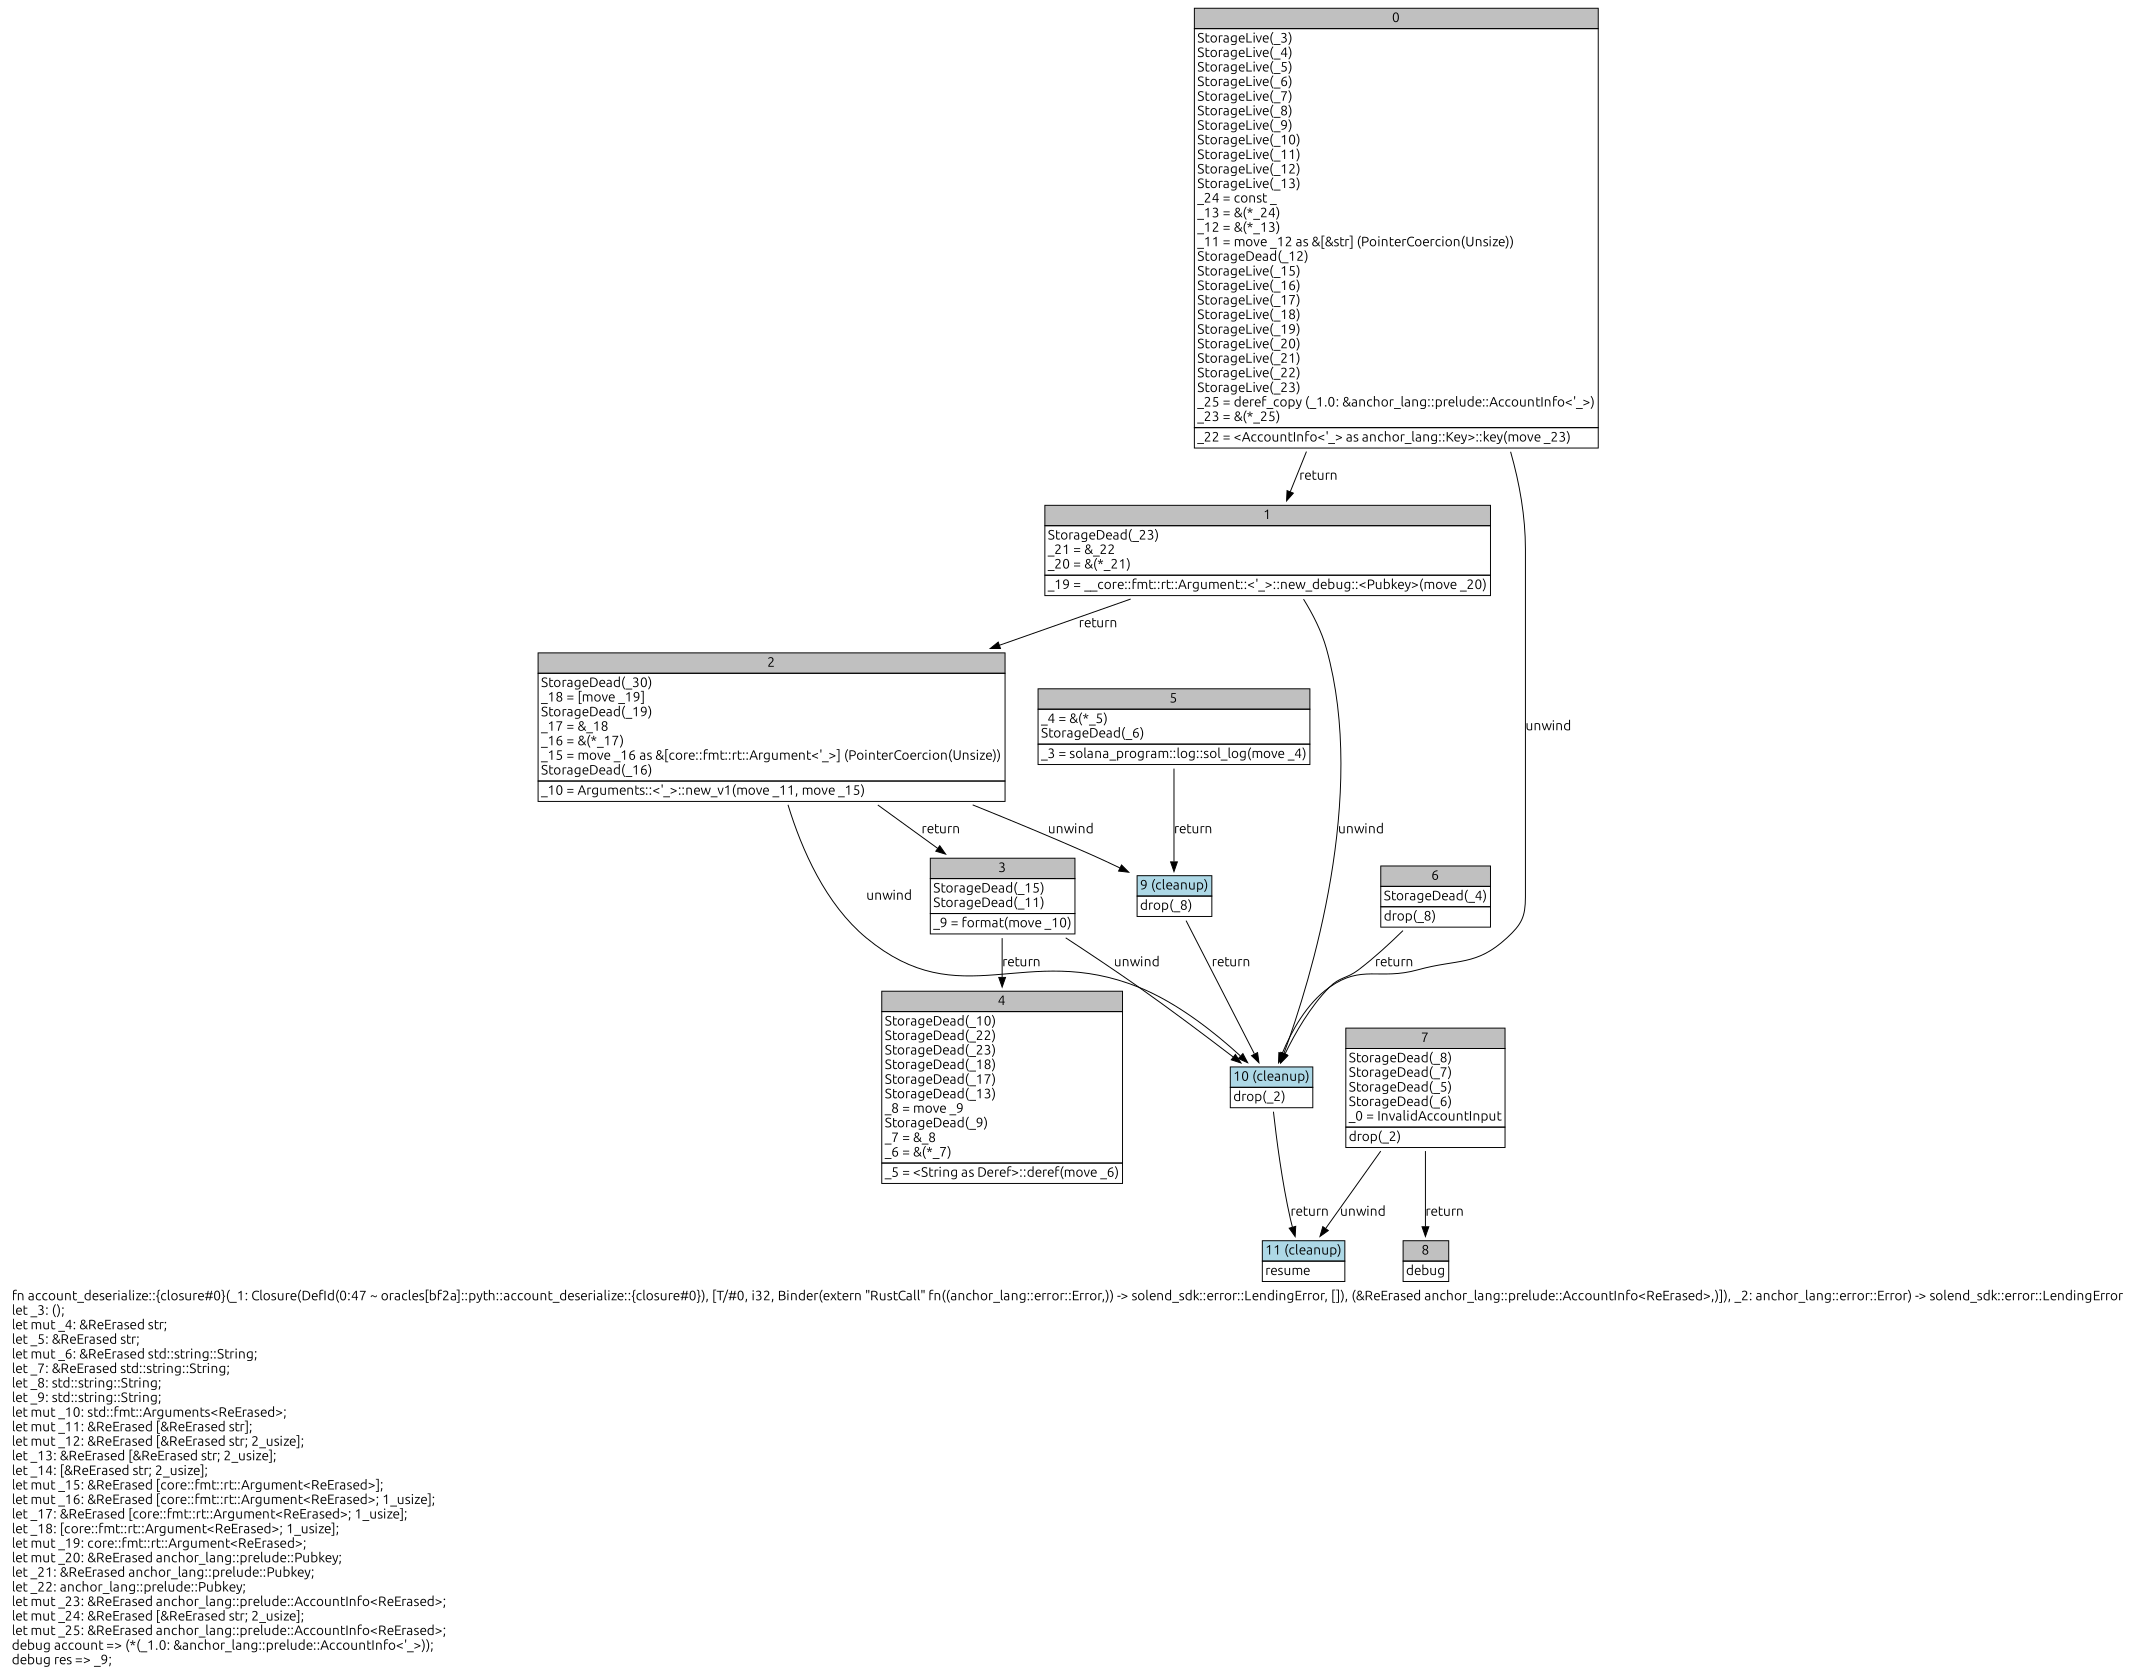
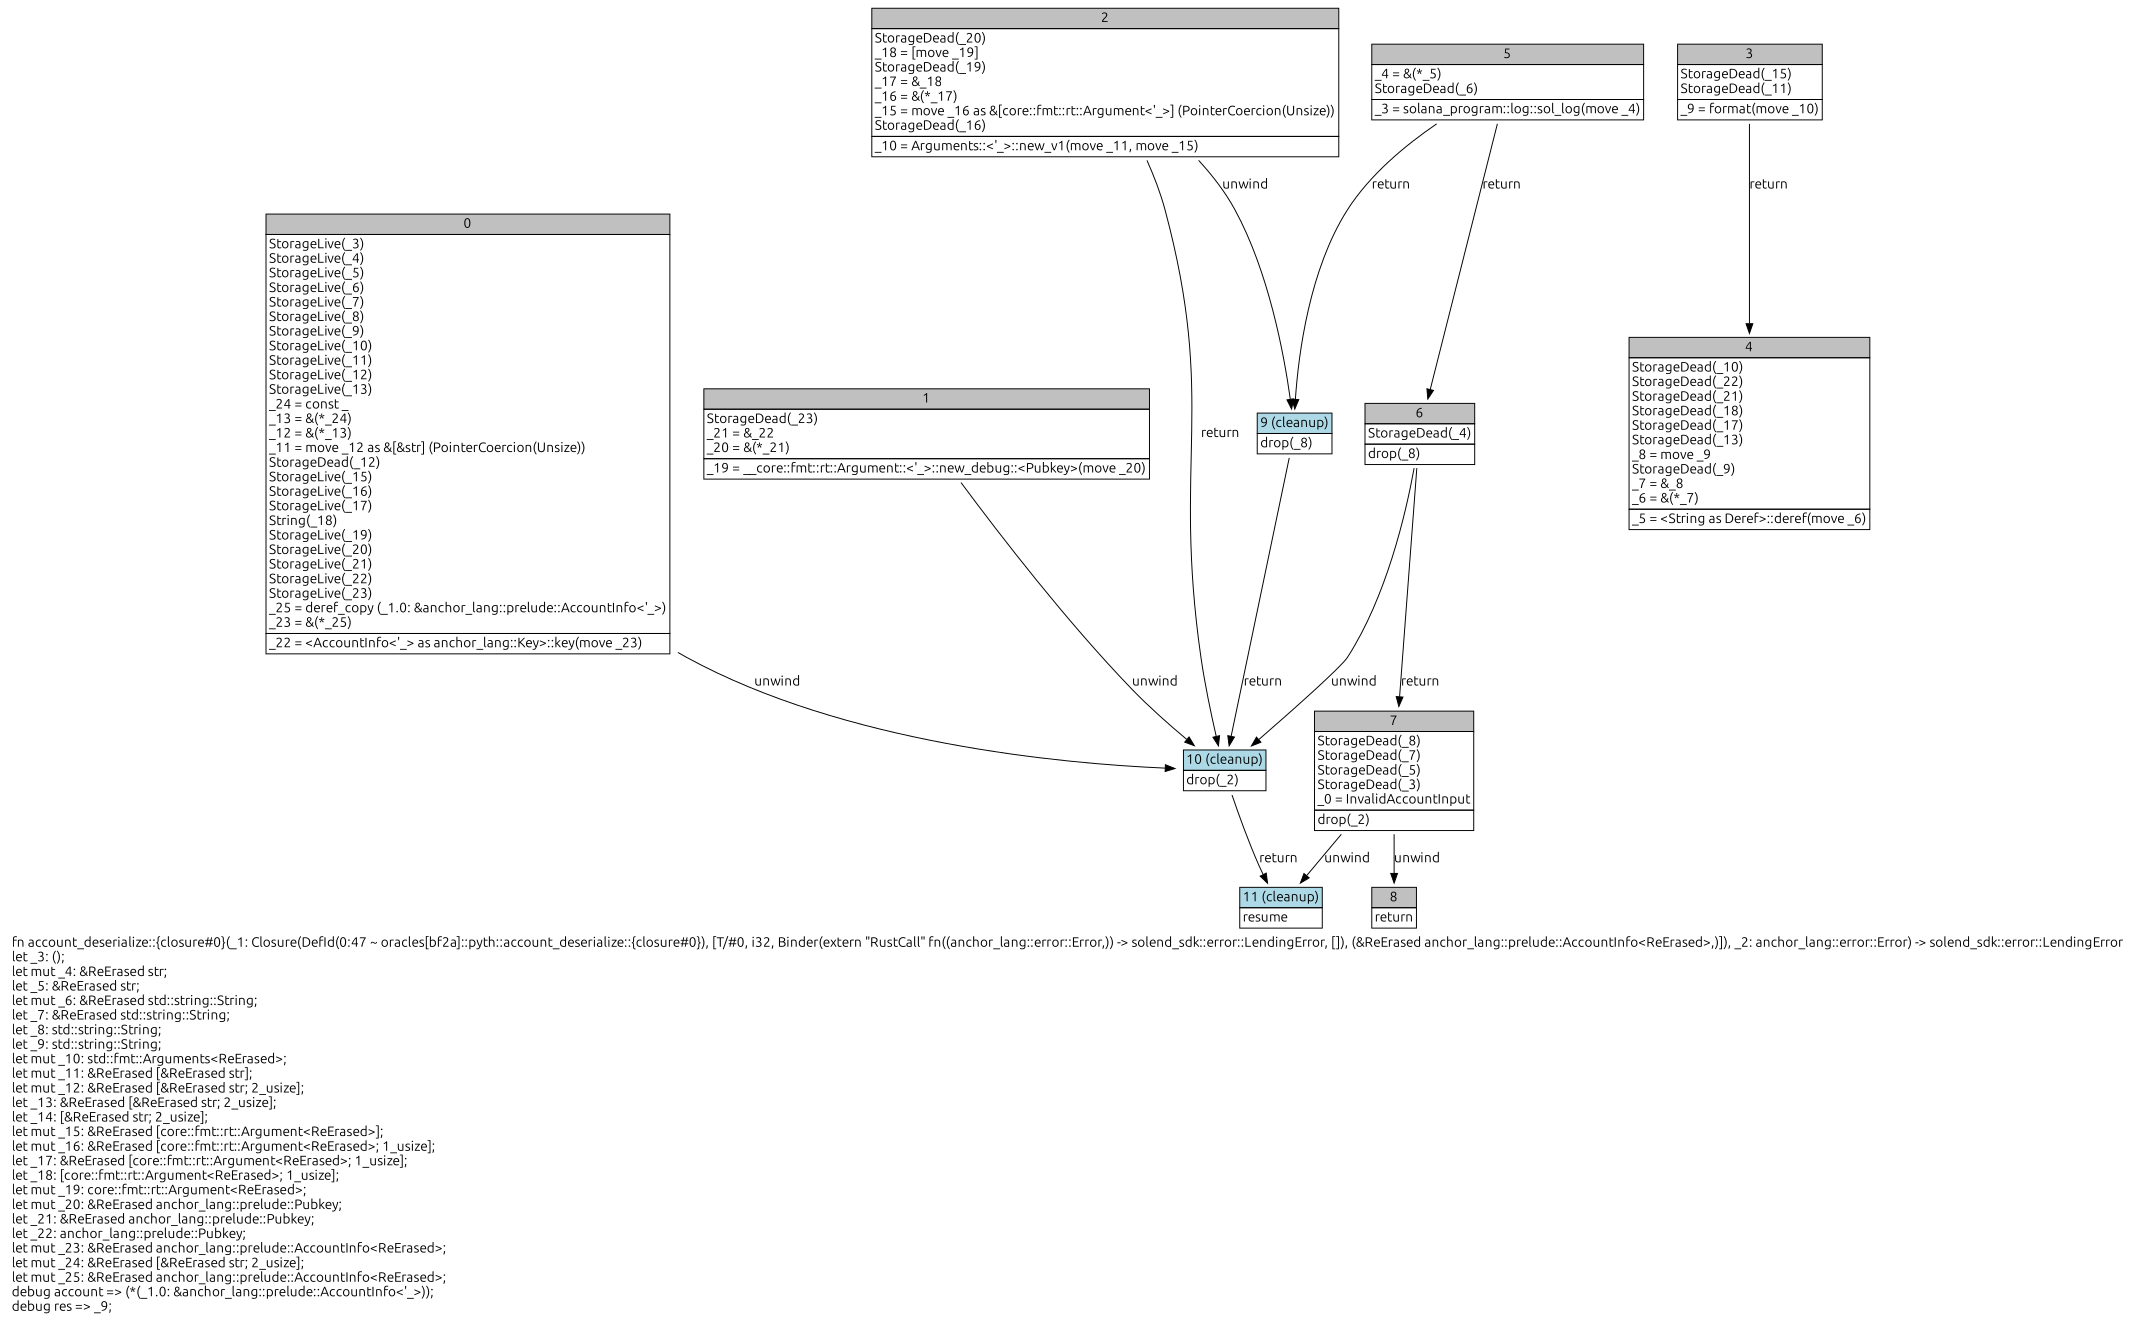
edge "5" -> "6": added, label "return"
node "0": text "StorageLive(_18)" -> "String(_18)"
edge "0" -> "1": removed, label "return"
edge "6" -> "7": added, label "return"
edge "1" -> "2": removed, label "return"
node "2": text "StorageDead(_30)" -> "StorageDead(_20)"
edge "2" -> "3": removed, label "return"
edge "2" -> "10 (cleanup)": label "unwind" -> "return"
edge "6" -> "10 (cleanup)": label "return" -> "unwind"
edge "3" -> "10 (cleanup)": removed, label "unwind"
node "4": text "StorageDead(_23)" -> "StorageDead(_21)"
node "7": text "StorageDead(_6)" -> "StorageDead(_3)"
edge "7" -> "8": label "return" -> "unwind"
node "8": text "debug" -> "return"
